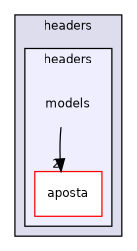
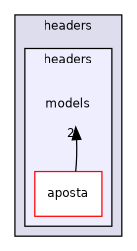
edge "models" -> "aposta": reversed
